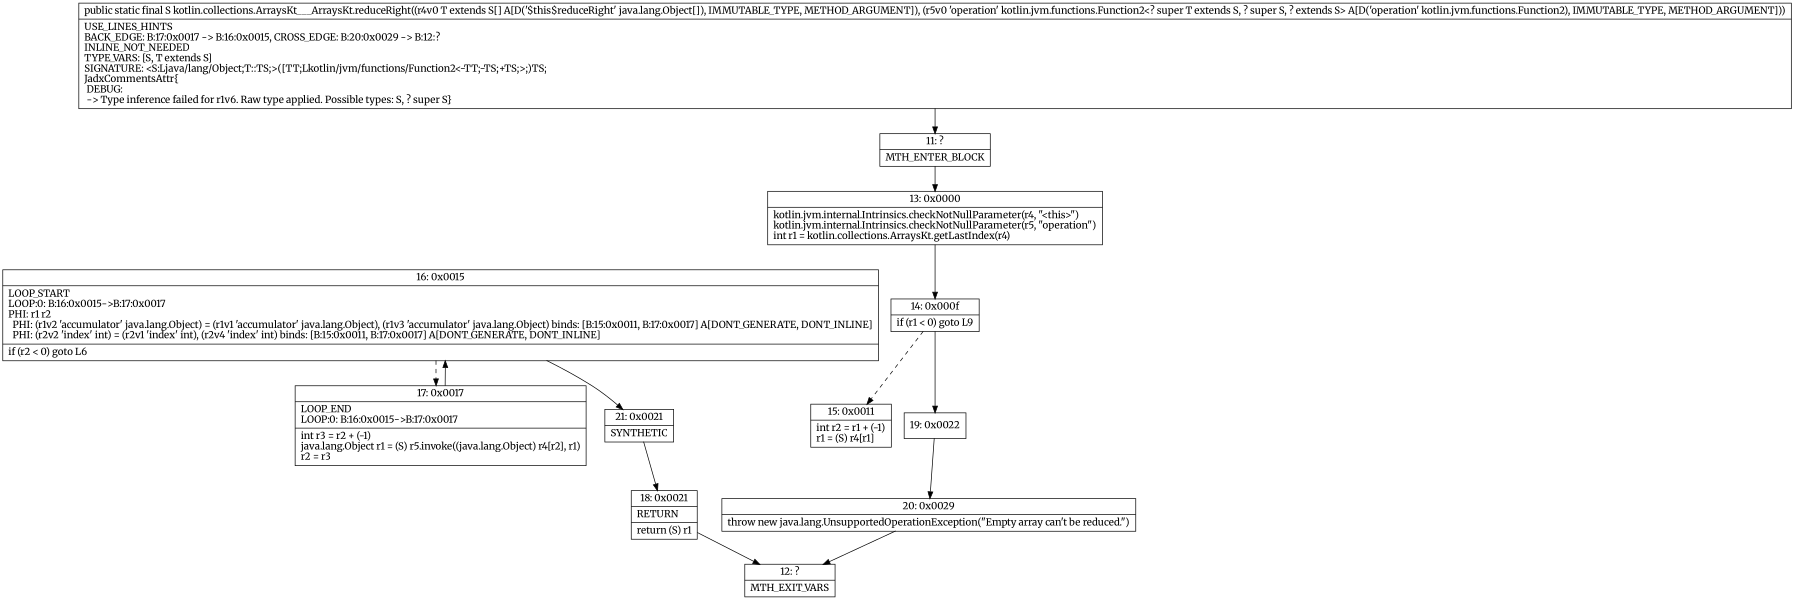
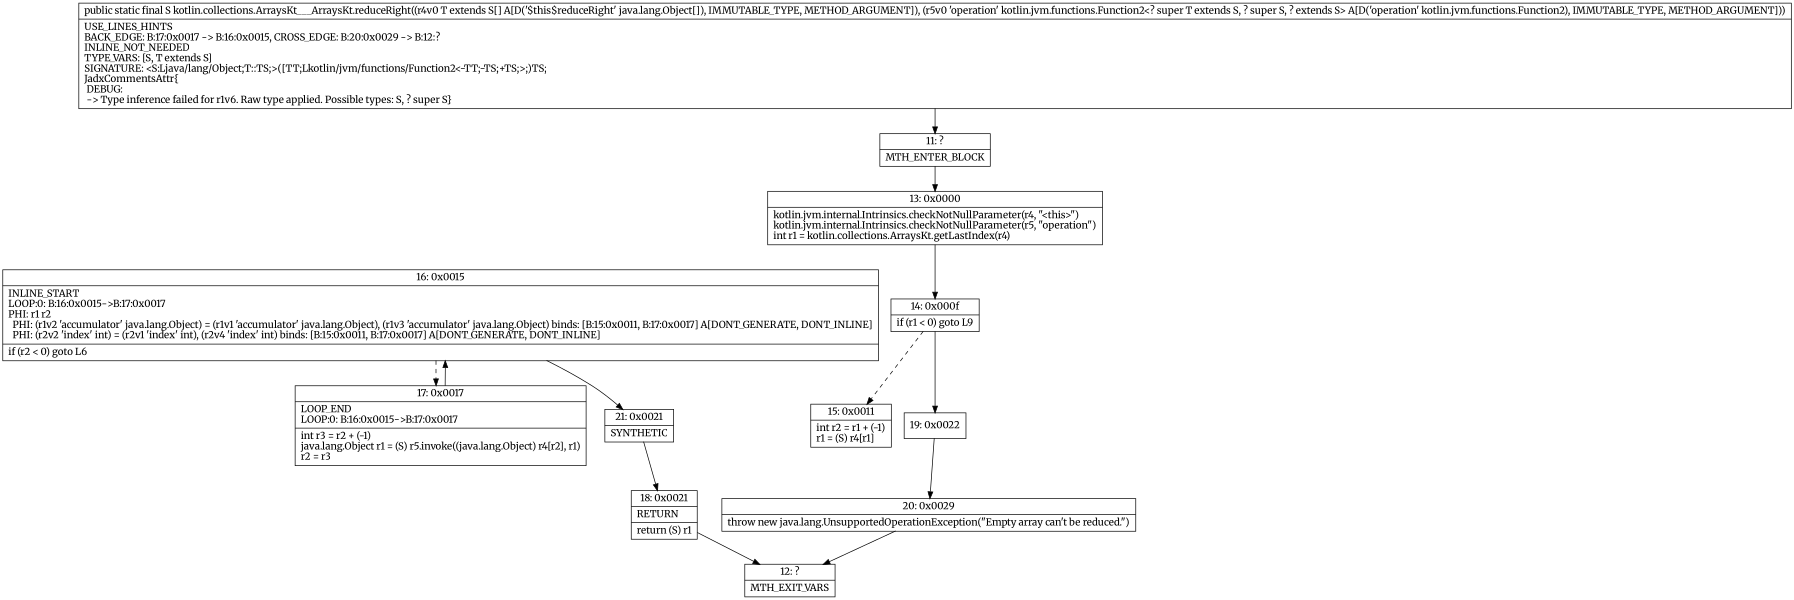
node "16: 0x0015": text "LOOP_START" -> "INLINE_START"
